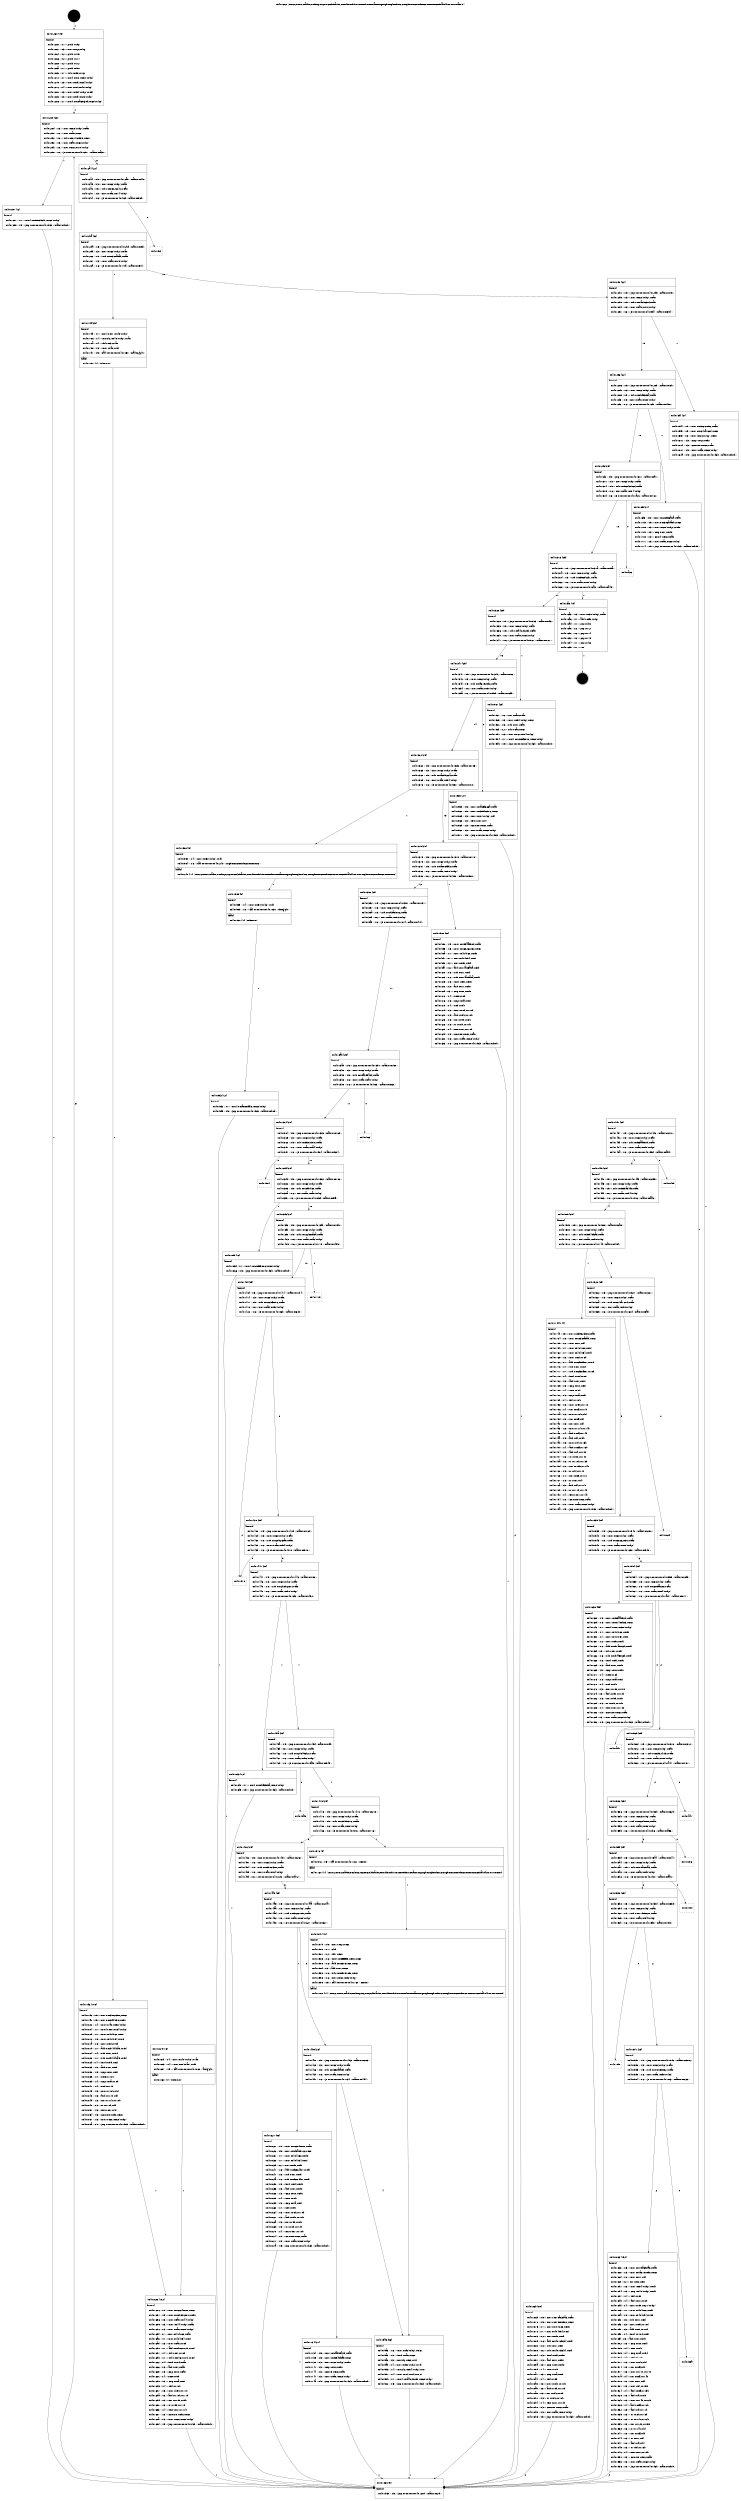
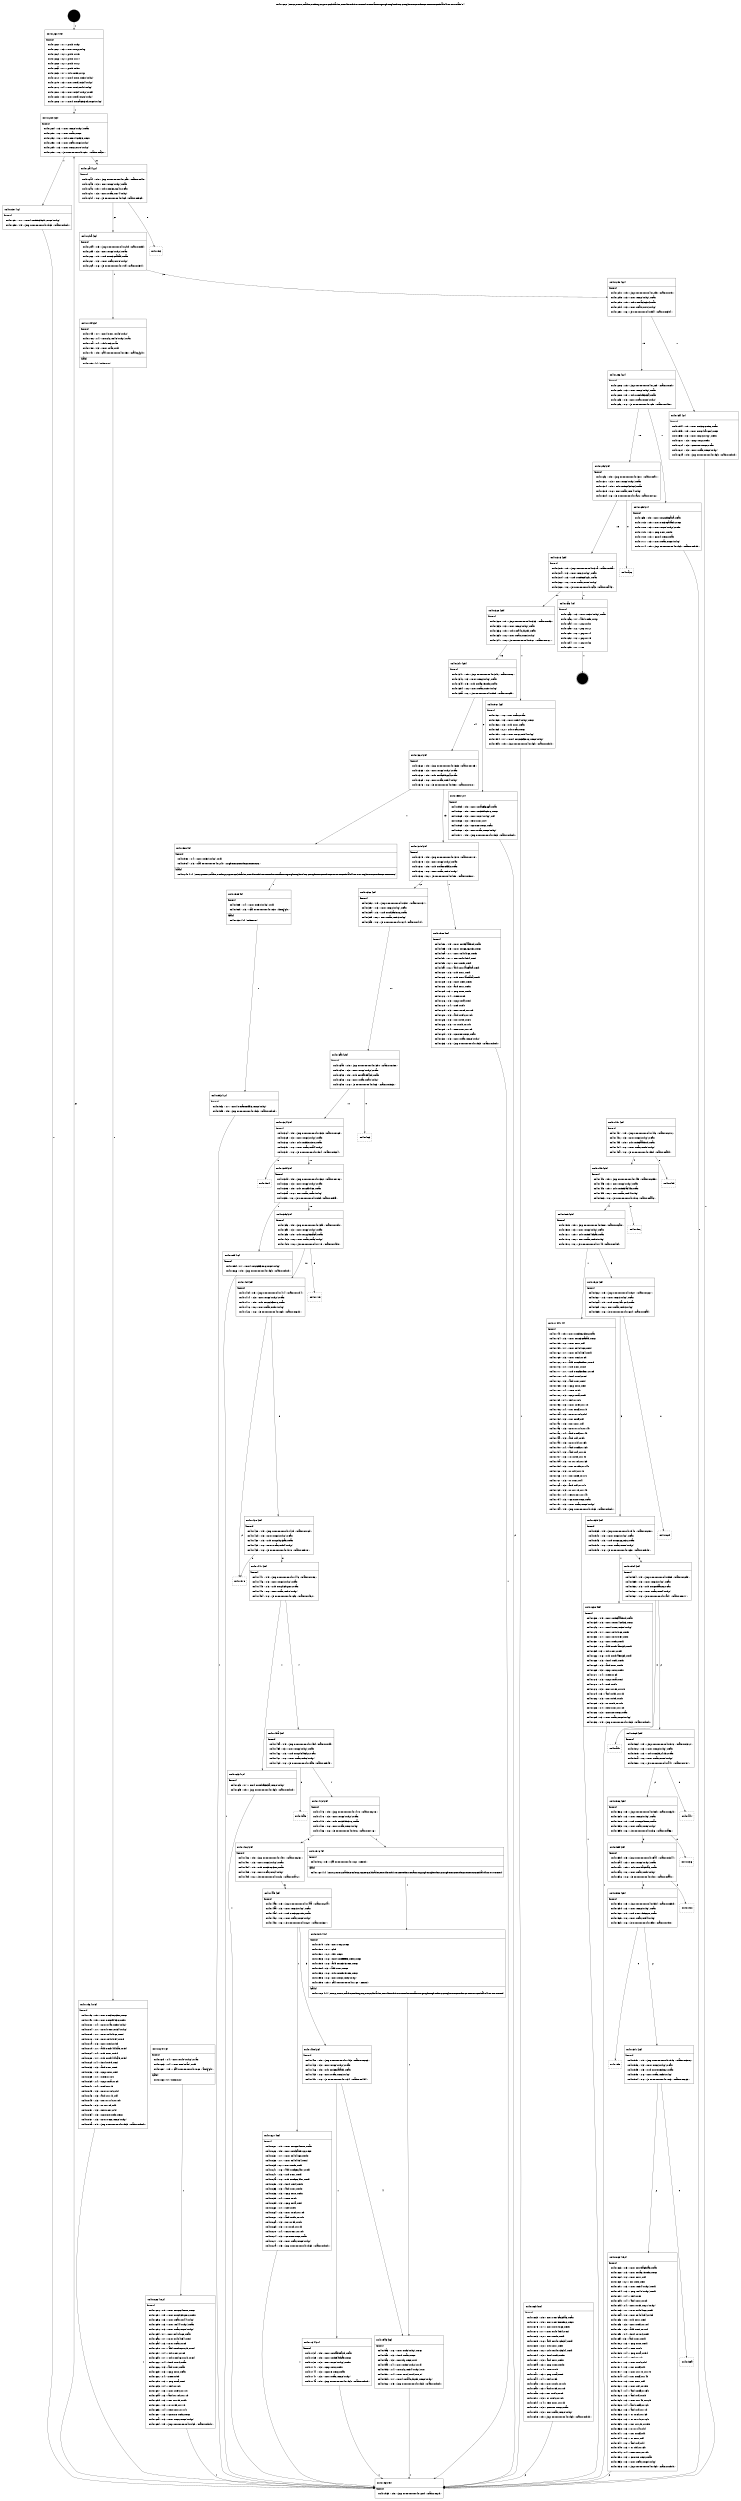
edge "0x4012a4 [22]" -> "0x4012ba [22]": added, label "21"
node "0x401d0c": added
edge "0x4017f6 [105]" -> "0x40168c [102]": now "0x4017f6 [105]" -> "0x401d6b [5]"
